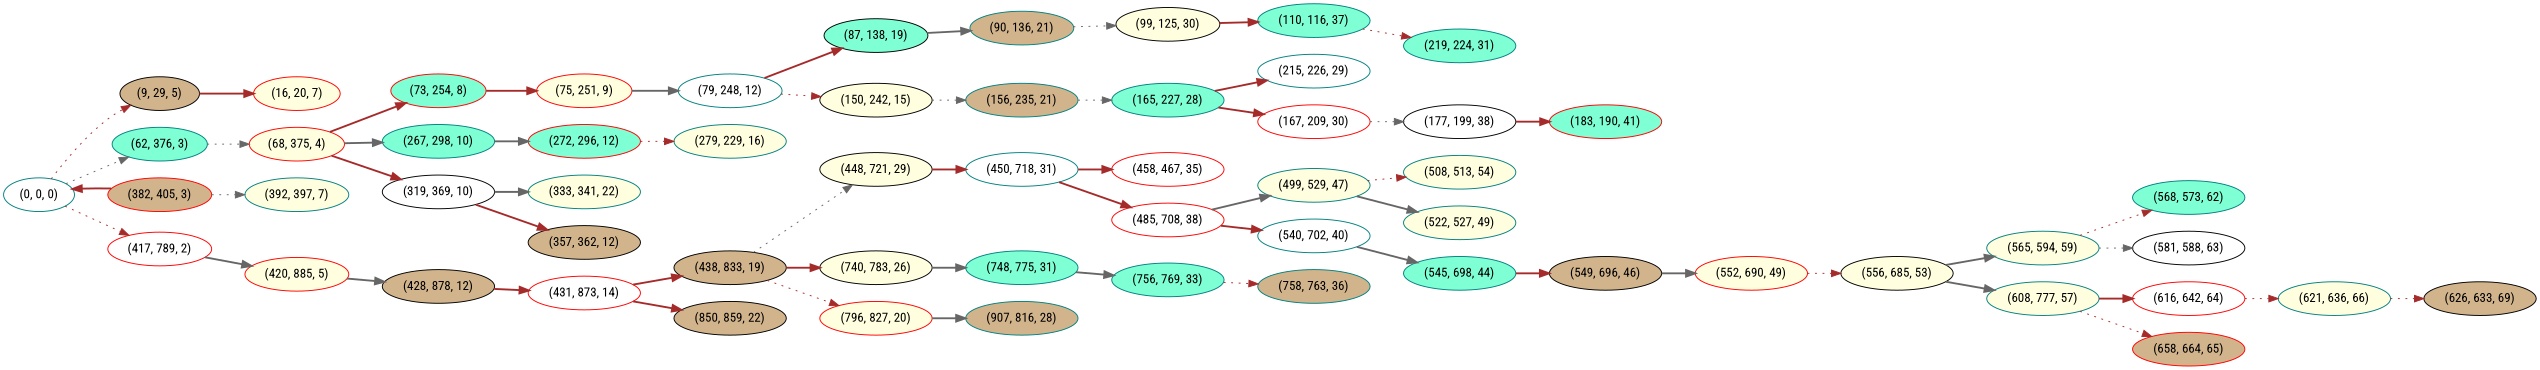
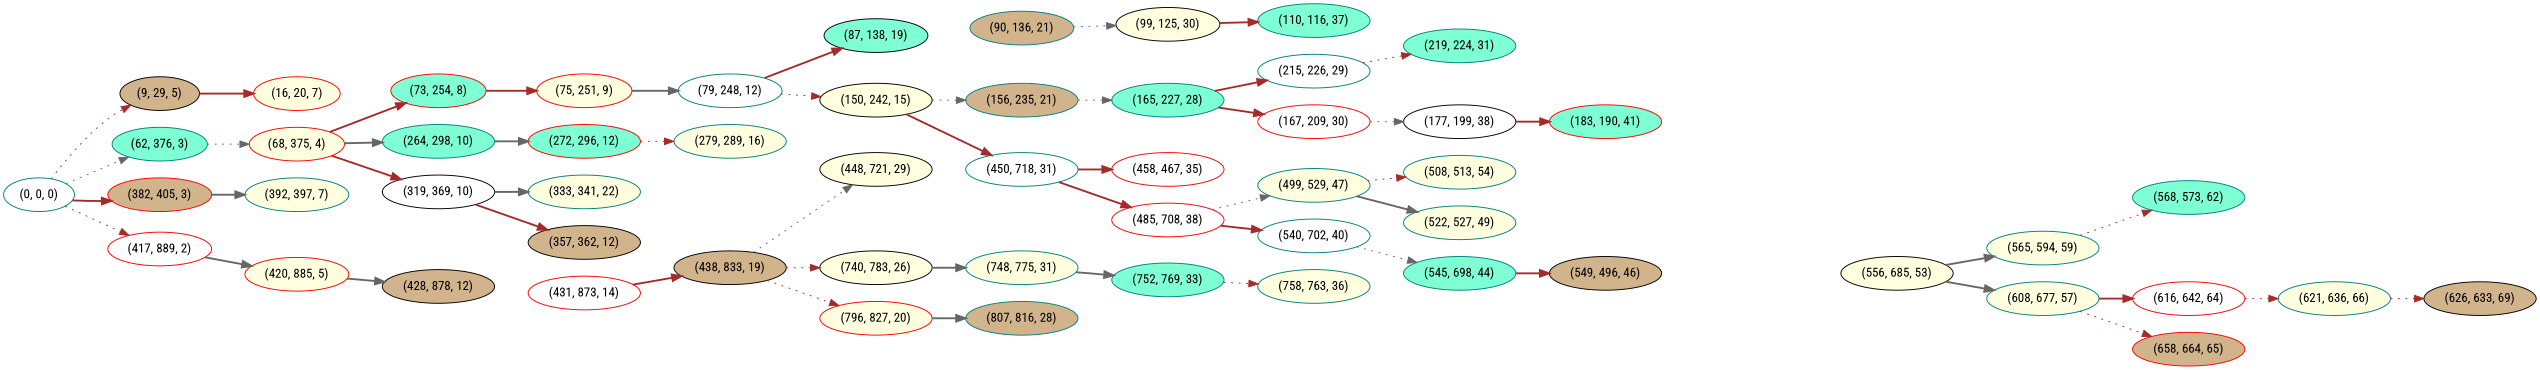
edge "(87, 138, 19)" -> "(90, 136, 21)": removed
edge "(110, 116, 37)" -> "(219, 224, 31)": now "(215, 226, 29)" -> "(219, 224, 31)"
node "(267, 298, 10)": label "(267, 298, 10)" -> "(264, 298, 10)"
node "(279, 229, 16)": label "(279, 229, 16)" -> "(279, 289, 16)"
edge "(448, 721, 29)" -> "(450, 718, 31)": now "(150, 242, 15)" -> "(450, 718, 31)"
edge "(382, 405, 3)" -> "(0, 0, 0)": reversed
edge "(382, 405, 3)" -> "(392, 397, 7)": style dotted -> bold
edge "(485, 708, 38)" -> "(499, 529, 47)": style bold -> dotted
node "(581, 588, 63)": removed
node "(417, 789, 2)": label "(417, 789, 2)" -> "(417, 889, 2)"
edge "(540, 702, 40)" -> "(545, 698, 44)": style bold -> dotted
edge "(438, 833, 19)" -> "(740, 783, 26)": style bold -> dotted
node "(748, 775, 31)": fillcolor aquamarine -> lightyellow
node "(549, 696, 46)": label "(549, 696, 46)" -> "(549, 496, 46)"
node "(552, 690, 49)": removed
node "(756, 769, 33)": label "(756, 769, 33)" -> "(752, 769, 33)"
node "(758, 763, 36)": fillcolor tan -> lightyellow
edge "(428, 878, 12)" -> "(431, 873, 14)": removed
node "(608, 777, 57)": label "(608, 777, 57)" -> "(608, 677, 57)"
node "(850, 859, 22)": removed
node "(907, 816, 28)": label "(907, 816, 28)" -> "(807, 816, 28)"
